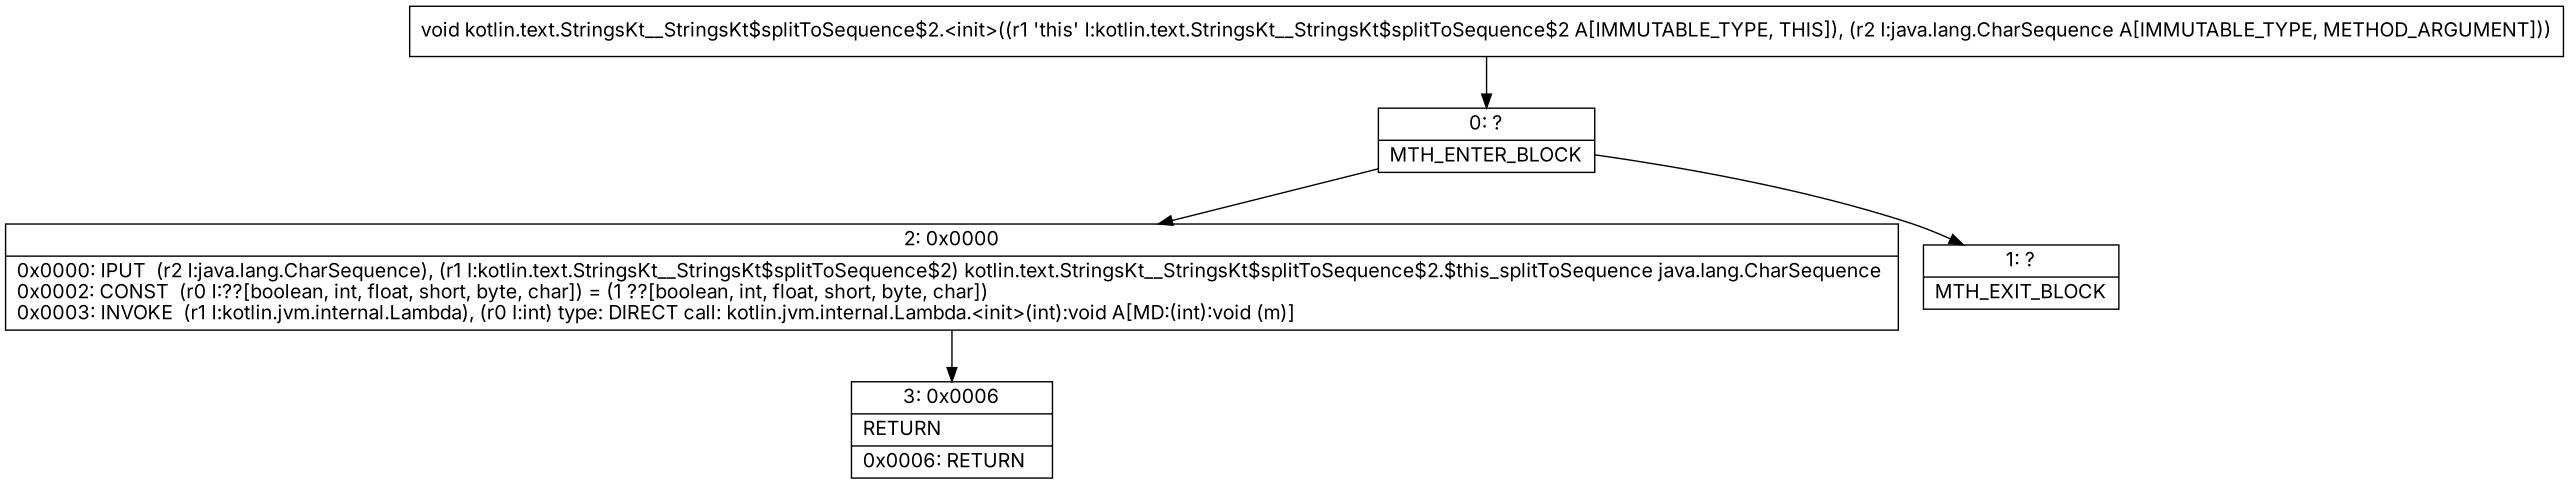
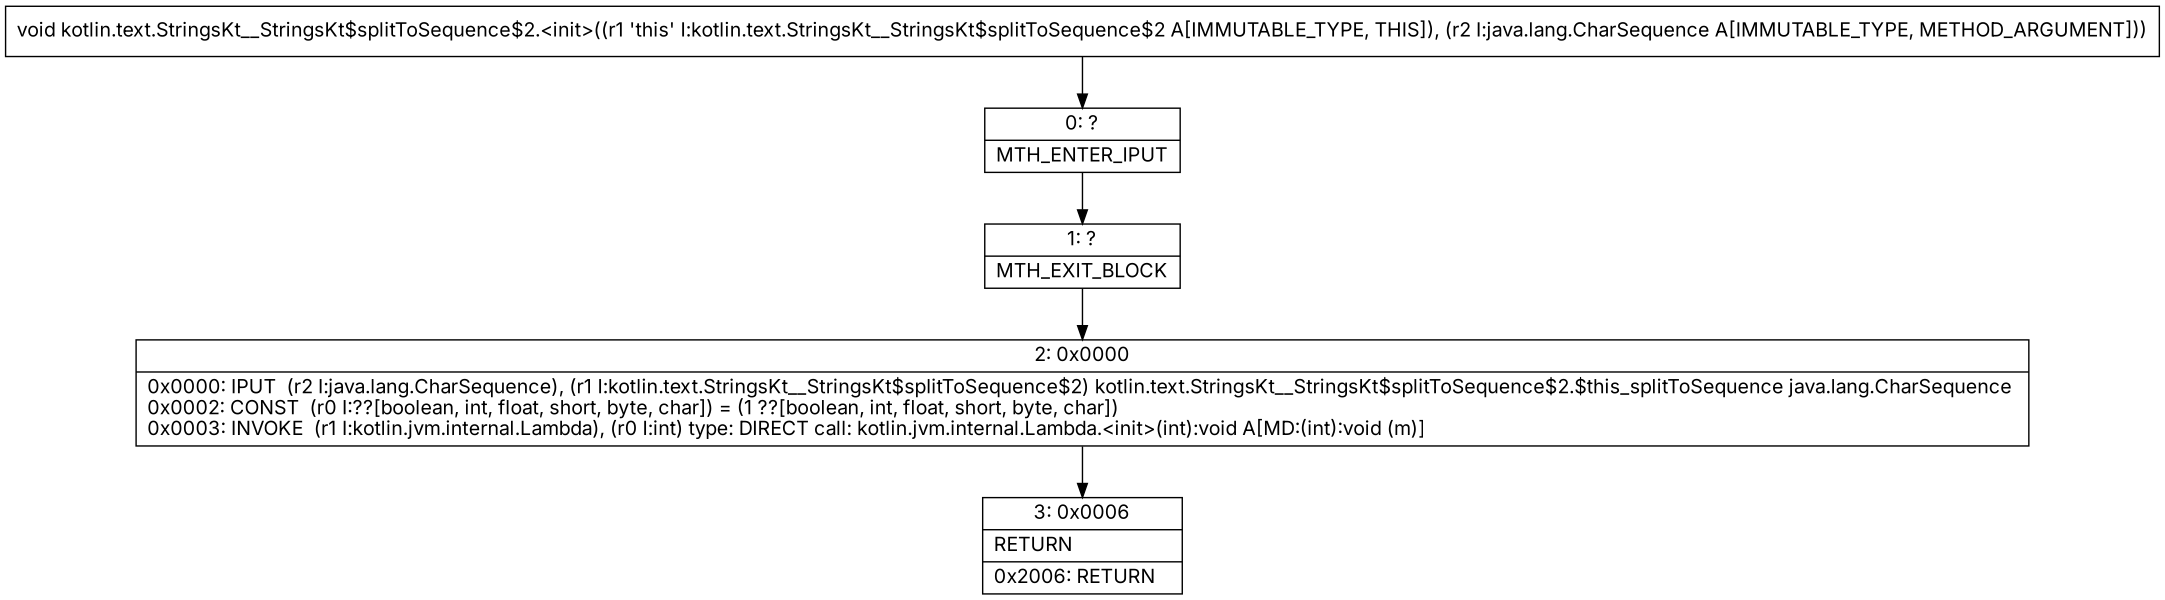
node "0: ?": text "MTH_ENTER_BLOCK" -> "MTH_ENTER_IPUT"
edge "0: ?" -> "2: 0x0000": now "1: ?" -> "2: 0x0000"
node "3: 0x0006": text "0x0006: RETURN" -> "0x2006: RETURN"
